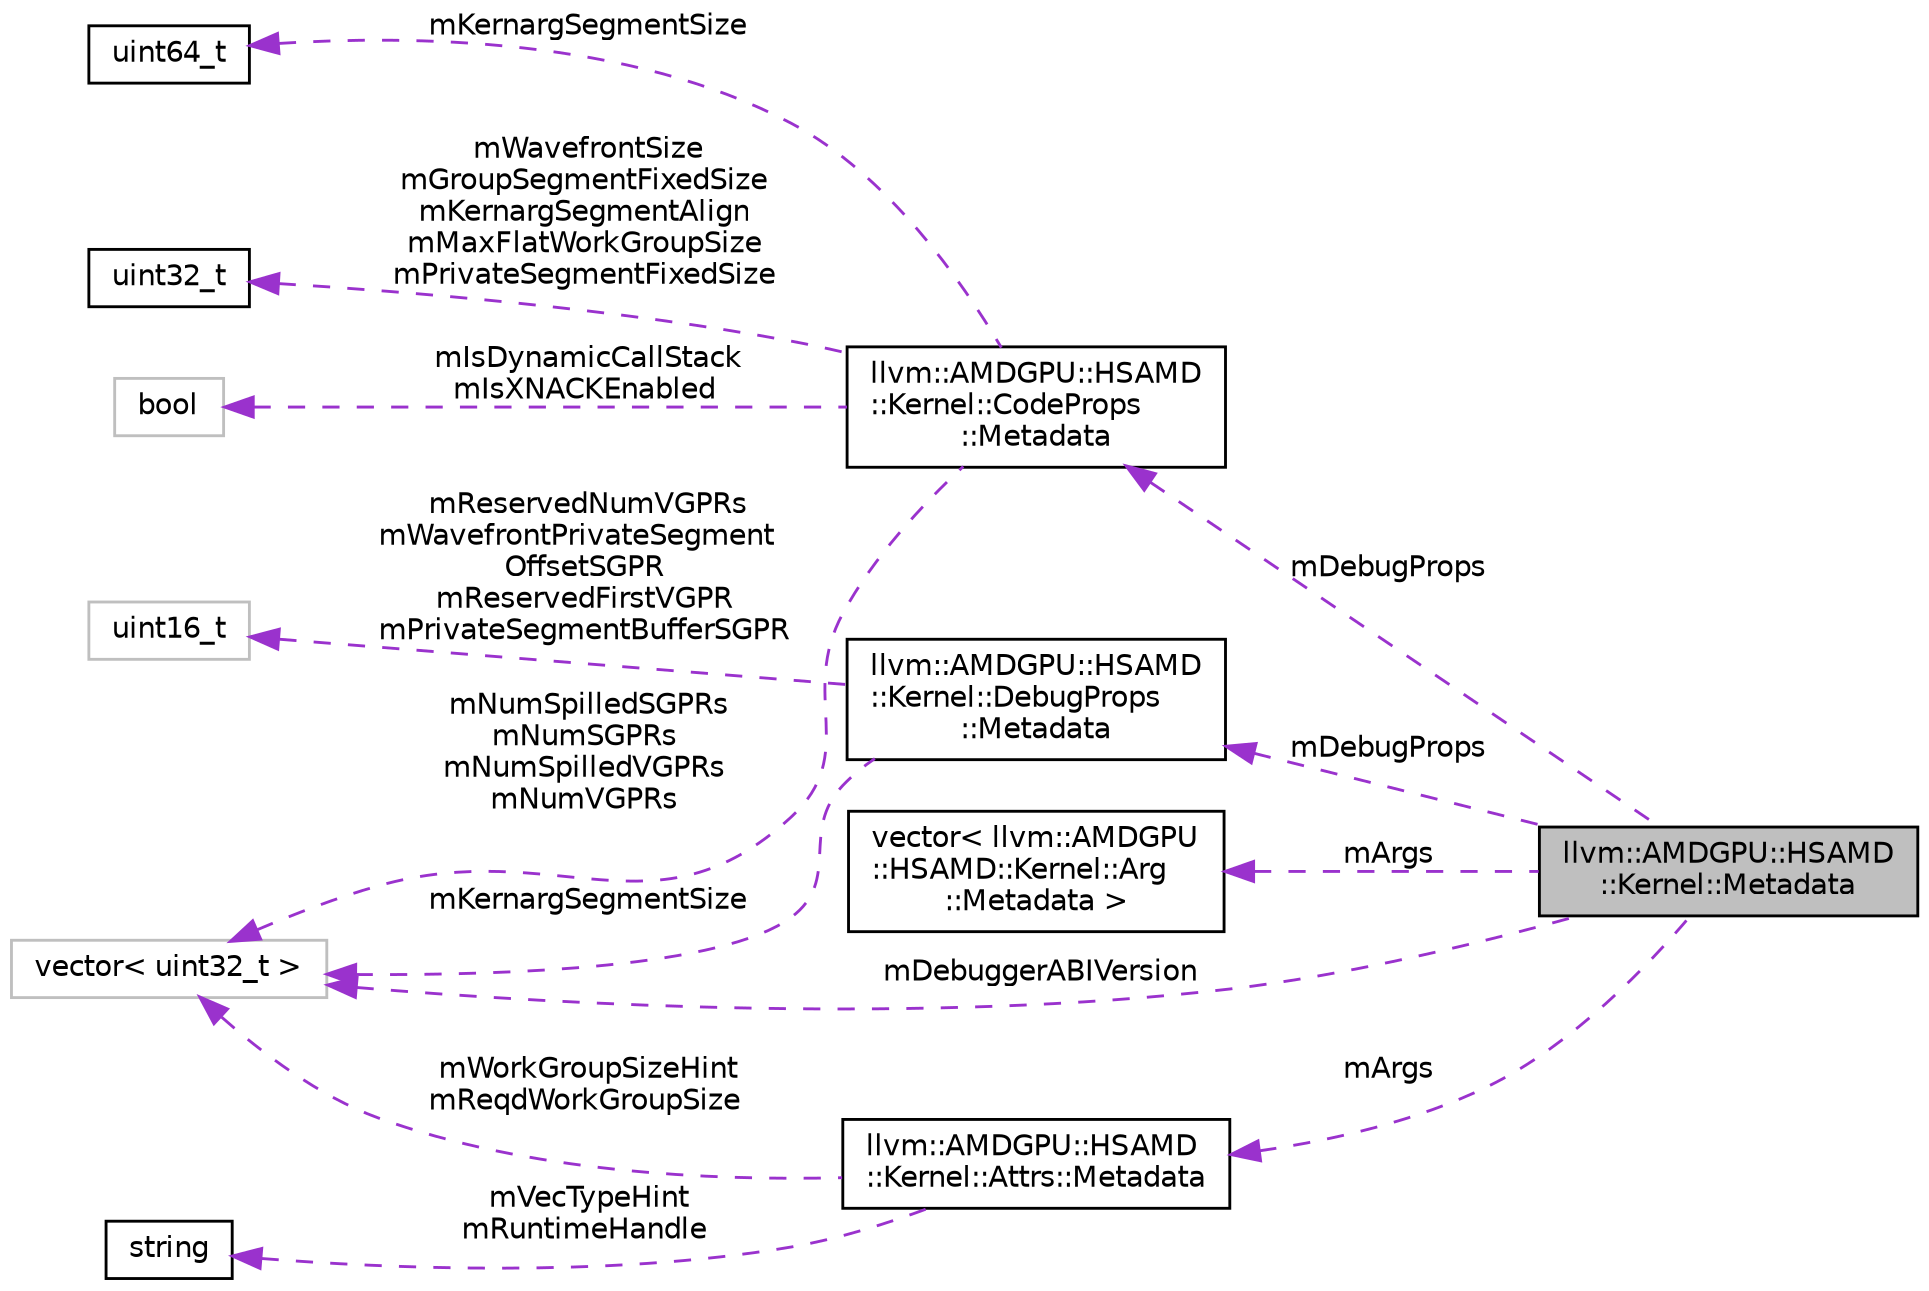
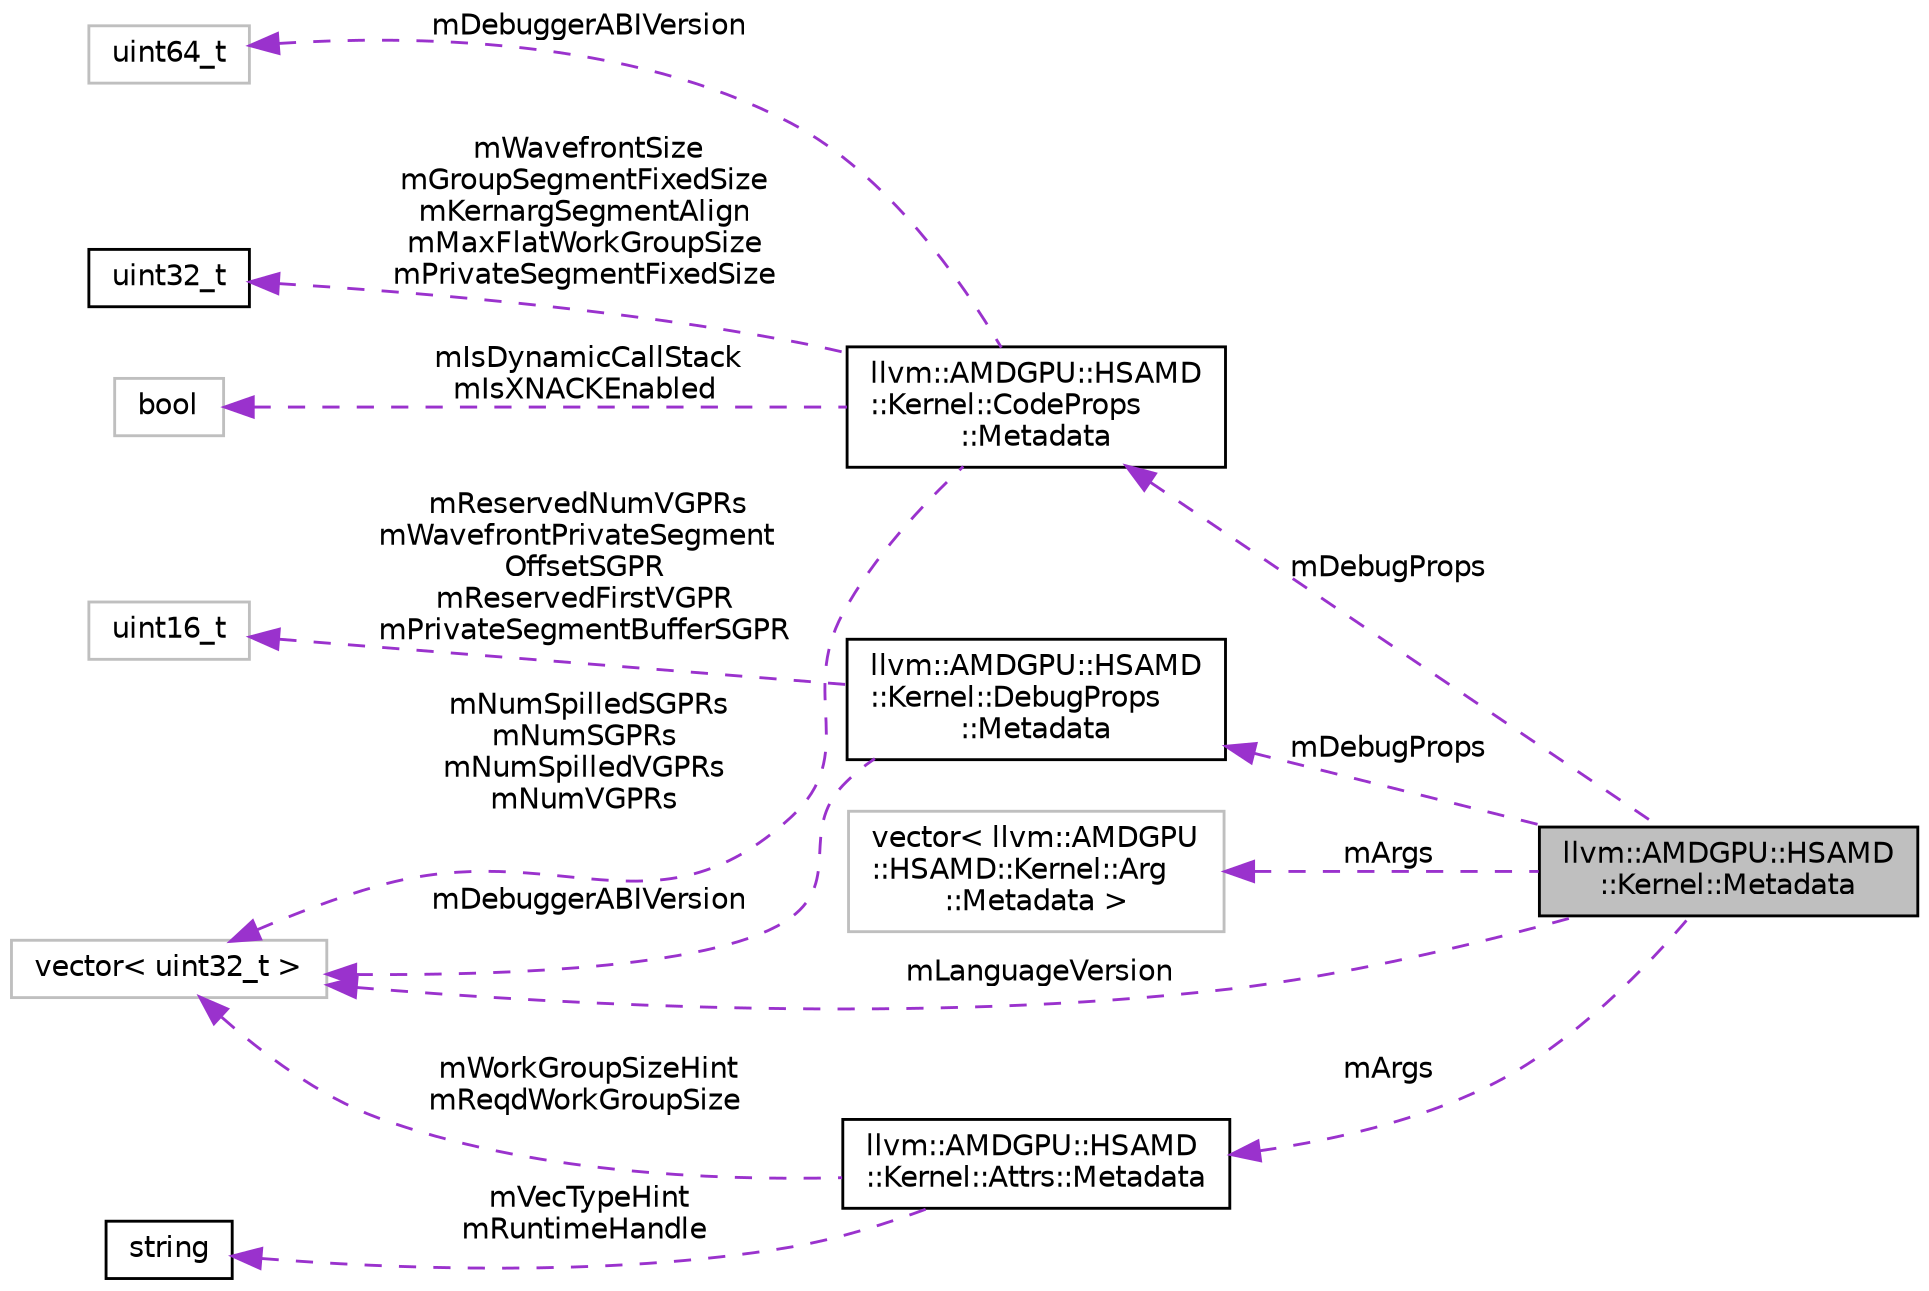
edge "llvm::AMDGPU::HSAMD ::Kernel::CodeProps ::Metadata" -> "uint64_t": label " mKernargSegmentSize" -> " mDebuggerABIVersion"
node "uint64_t": color black -> grey75
node "vector< llvm::AMDGPU ::HSAMD::Kernel::Arg ::Metadata >": color black -> grey75
edge "llvm::AMDGPU::HSAMD ::Kernel::DebugProps ::Metadata" -> "vector< uint32_t >": label " mKernargSegmentSize" -> " mDebuggerABIVersion"
edge "llvm::AMDGPU::HSAMD ::Kernel::Metadata" -> "vector< uint32_t >": label " mDebuggerABIVersion" -> " mLanguageVersion"
